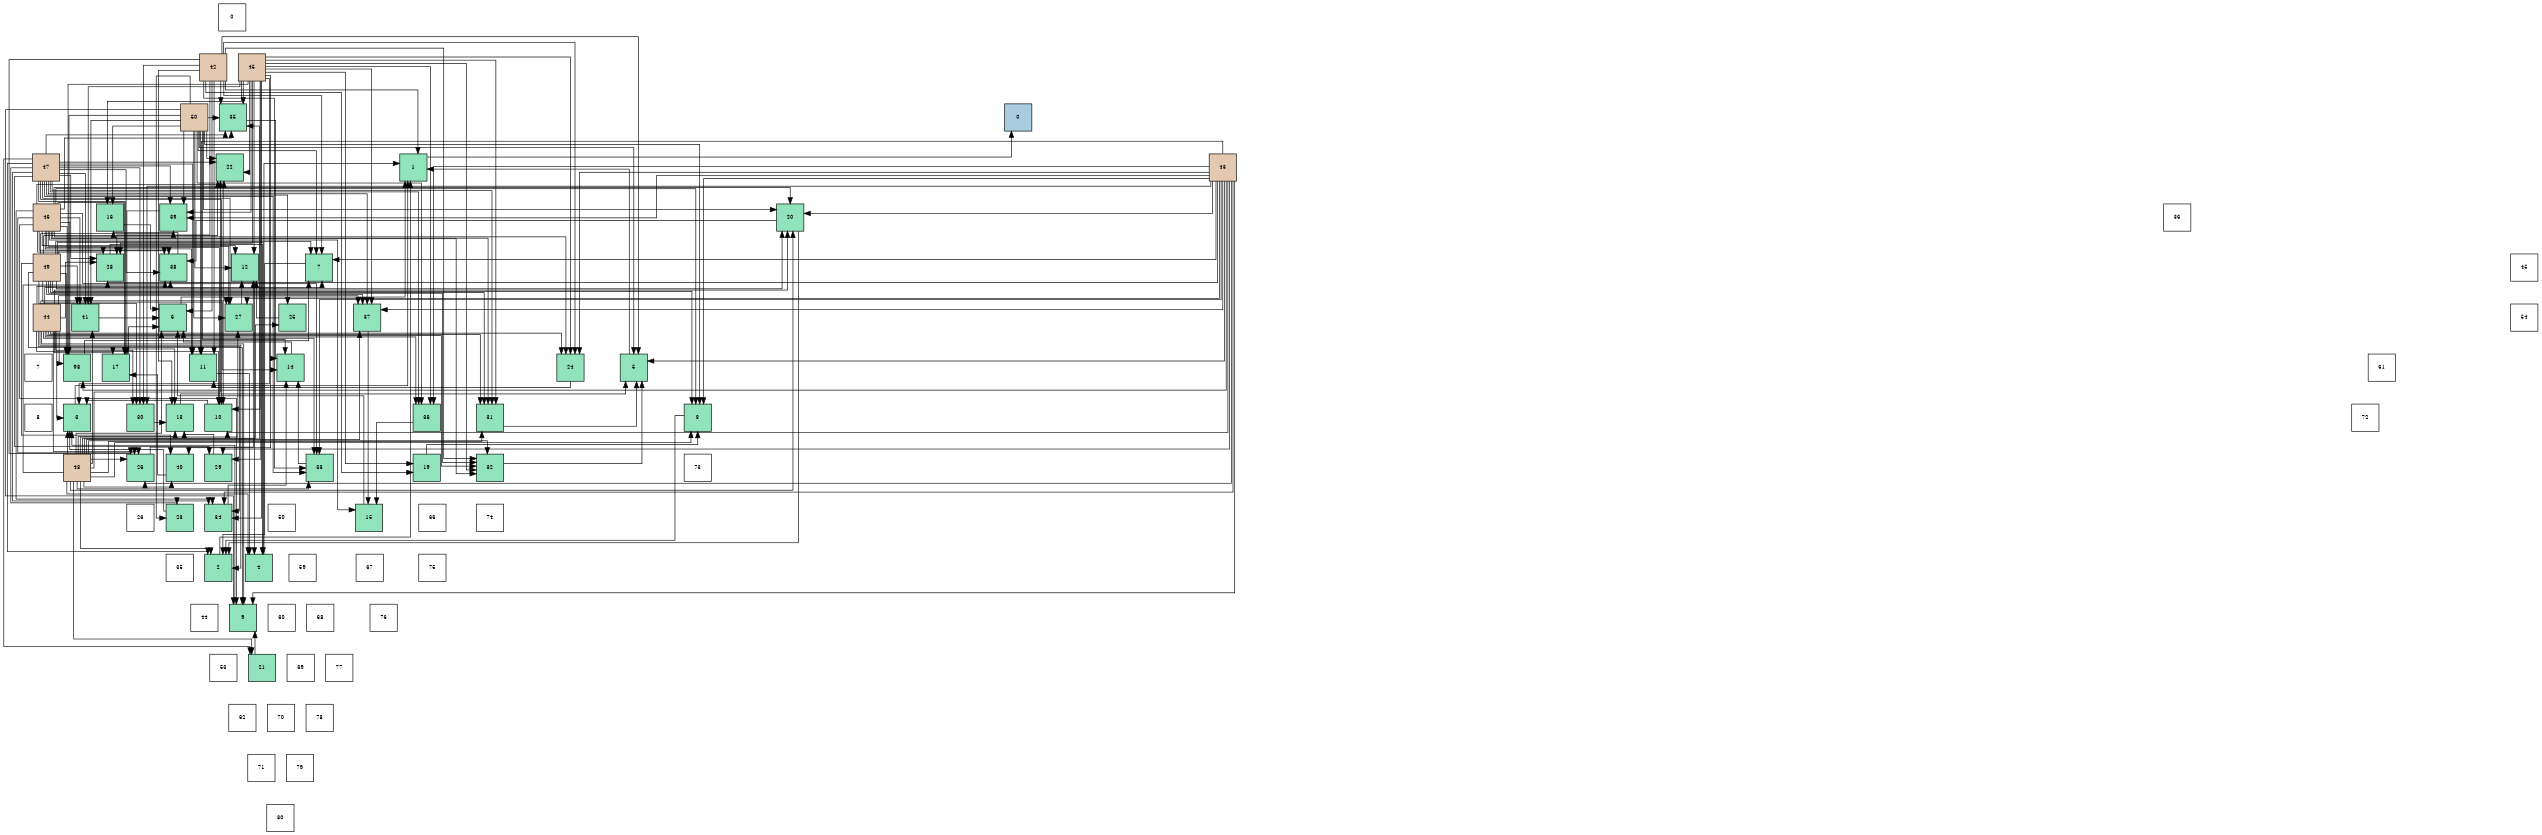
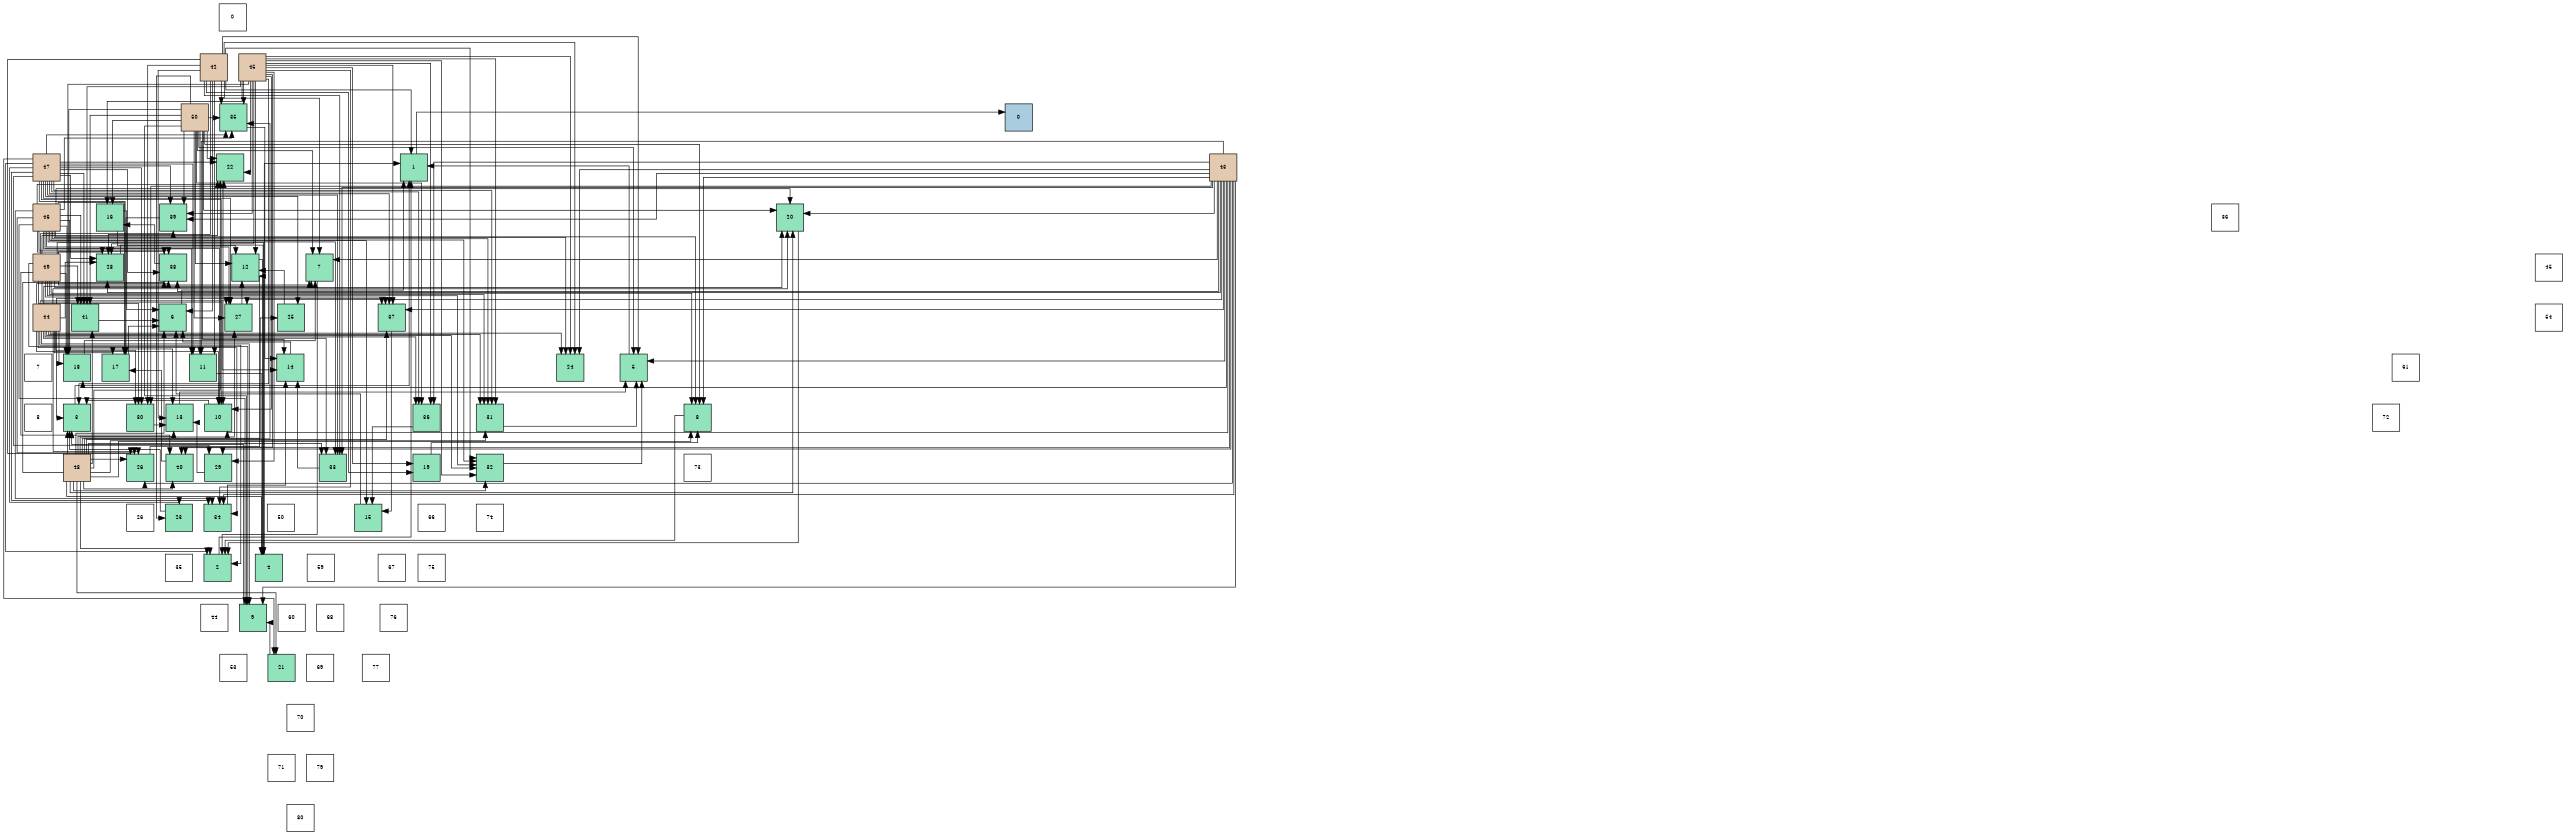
edge "20" -> "38": now "43" -> "38"
edge "46" -> "12": now "16" -> "12"
node "98": label "98" -> "18"
edge "24" -> "11": removed
edge "43" -> "40": added
node "62": removed
node "78": removed
